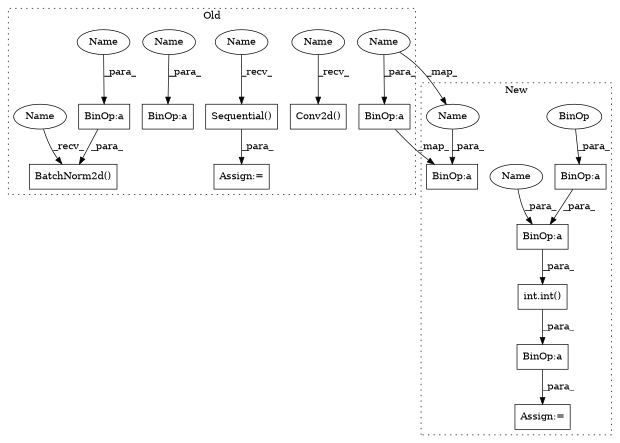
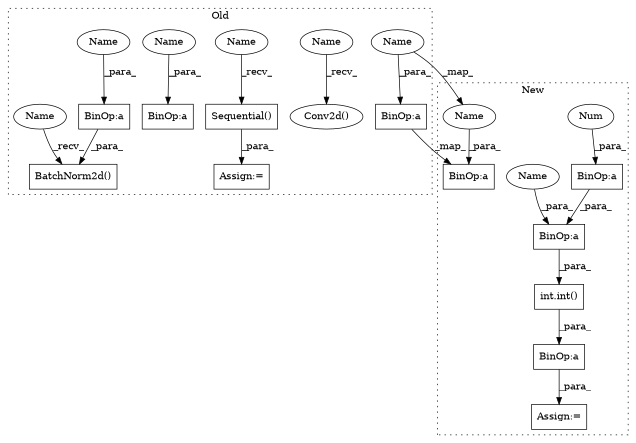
node "Conv2d()": shape box -> ellipse
node "BinOp": label "BinOp" -> "Num"
